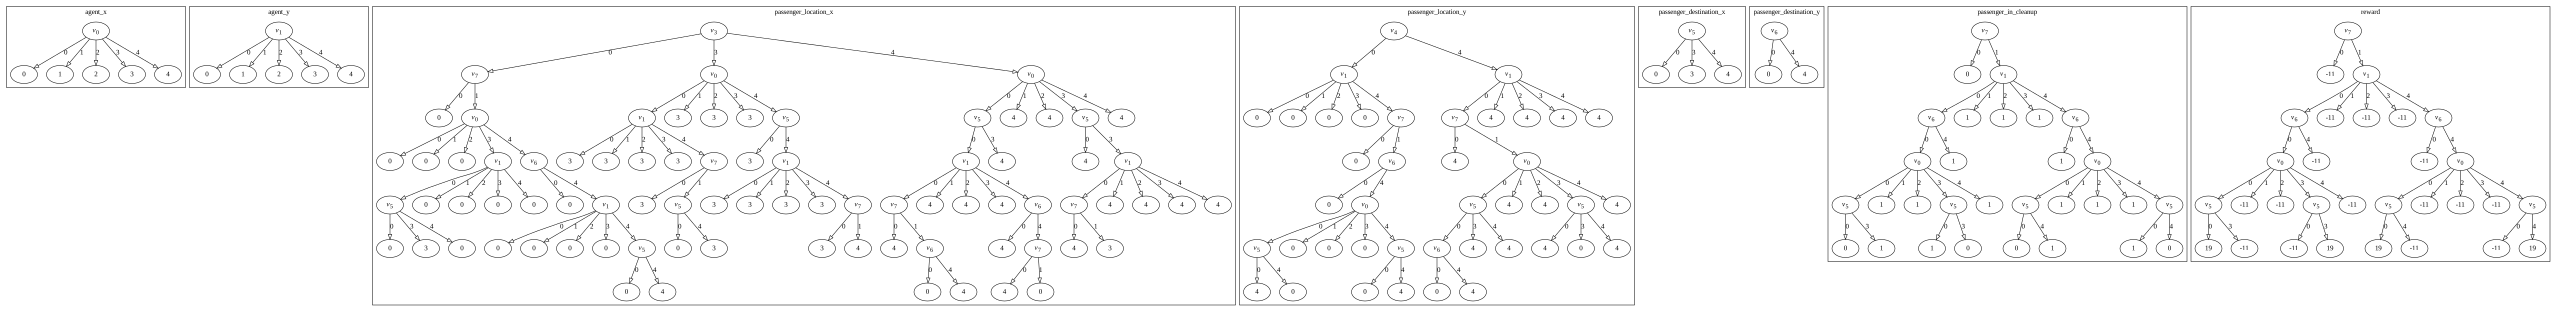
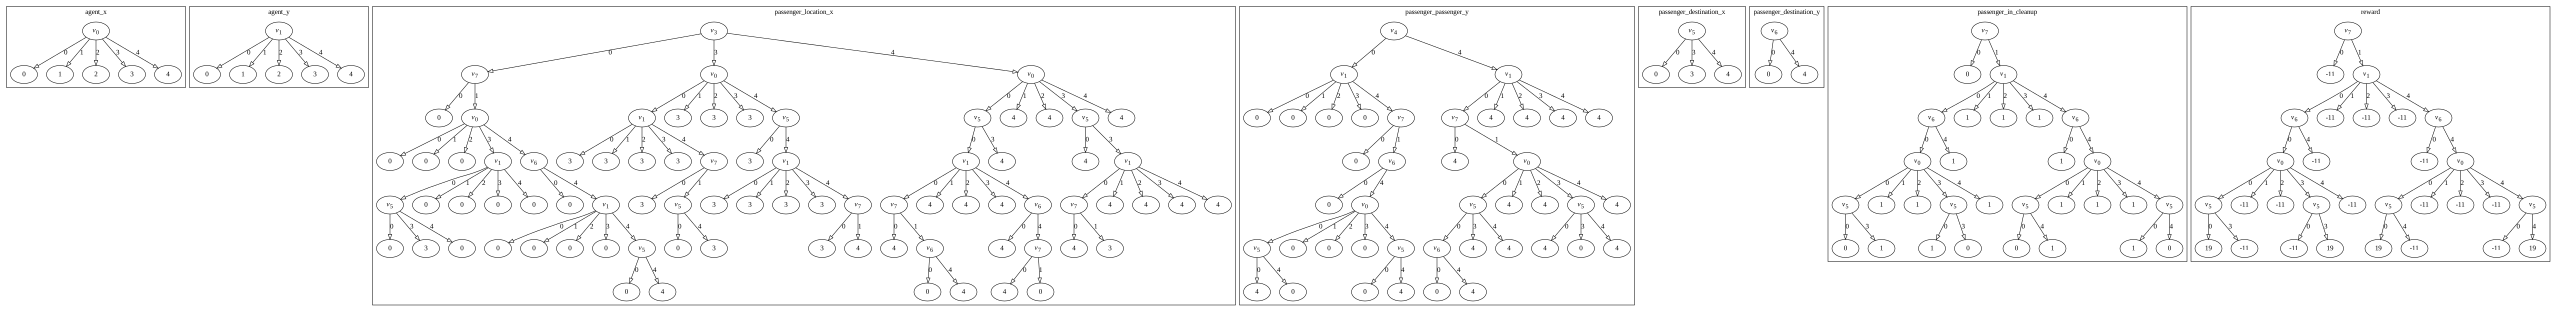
cluster "passenger_location_y": label "passenger_location_y" -> "passenger_passenger_y"
